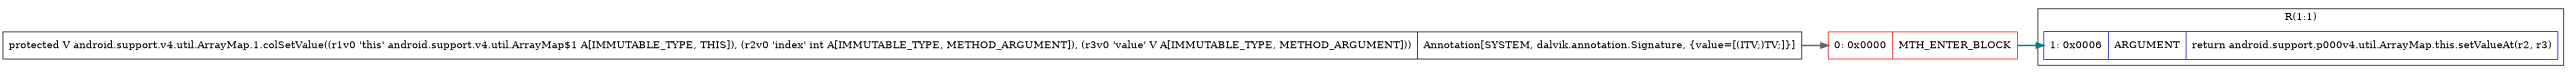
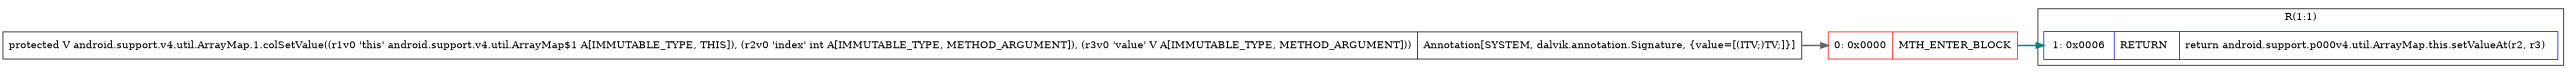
node "1: 0x0006": text "ARGUMENT" -> "RETURN"
